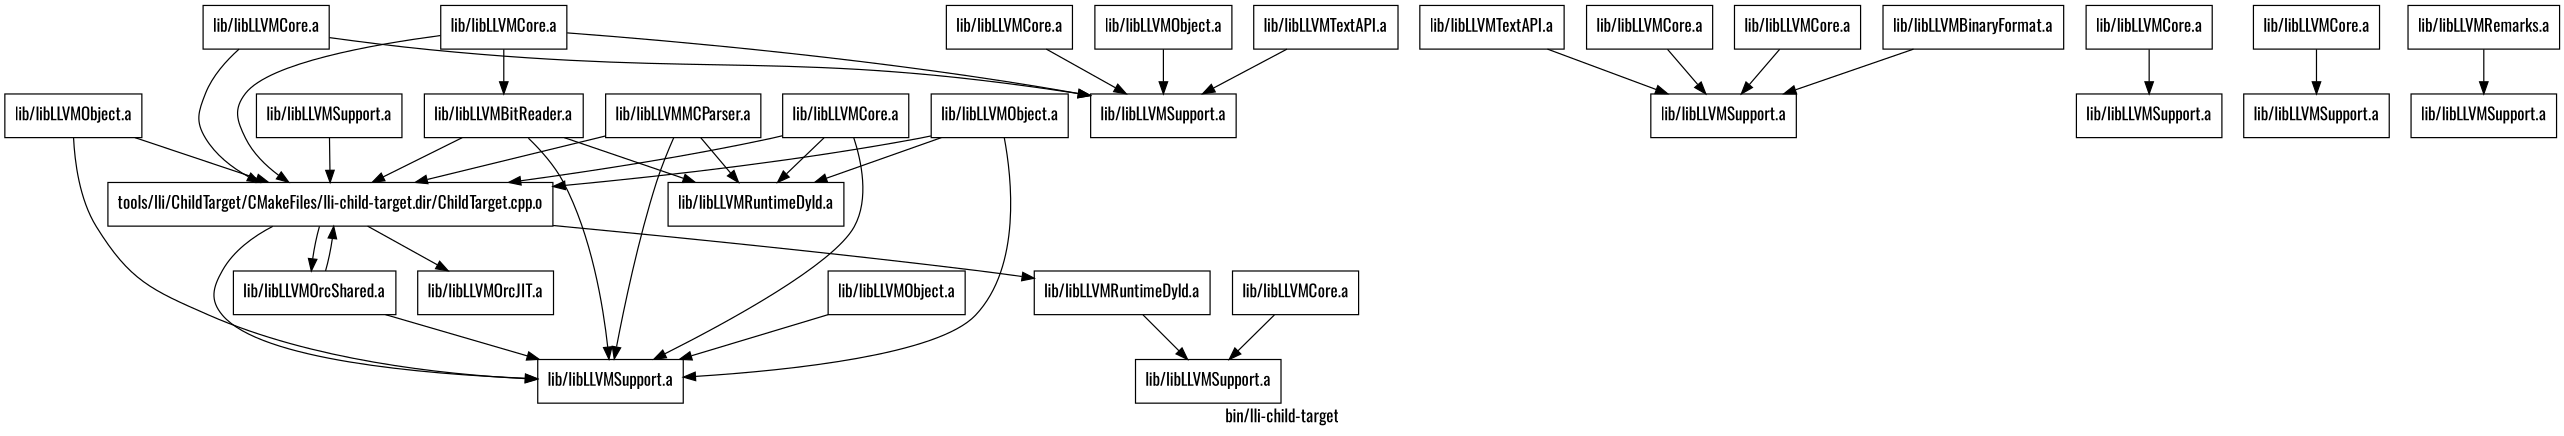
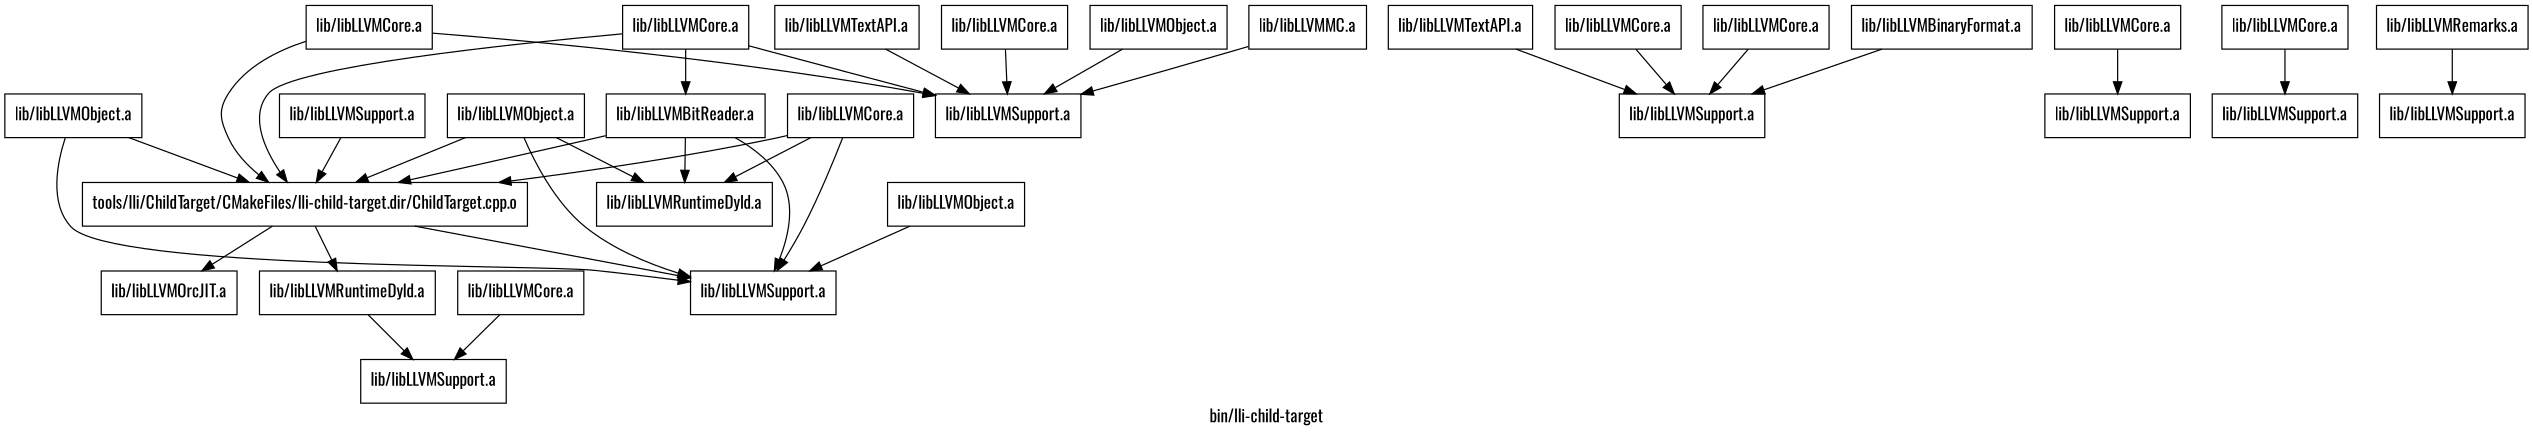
node "lib/libLLVMMC.a": added
node "lib/libLLVMMCParser.a": removed
node "lib/libLLVMOrcShared.a": removed
